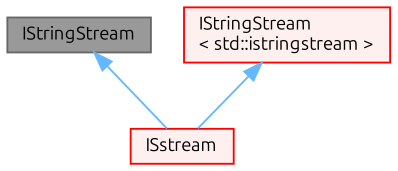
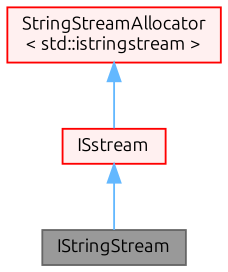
node "IStringStream < std::istringstream >": label "IStringStream < std::istringstream >" -> "StringStreamAllocator < std::istringstream >"
edge "ISstream" -> "IStringStream": reversed
